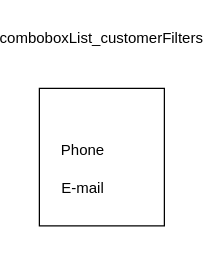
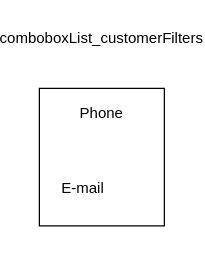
node "Phone": moved (83, 151) -> (102, 113)
